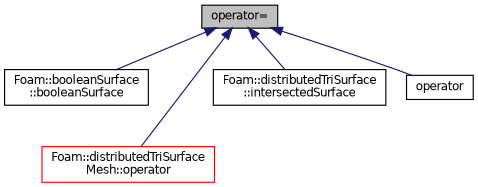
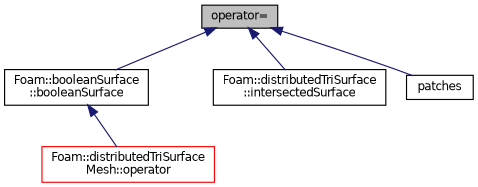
node "operator": label "operator" -> "patches"
edge "Foam::distributedTriSurface Mesh::operator" -> "operator=": now "Foam::distributedTriSurface Mesh::operator" -> "Foam::booleanSurface ::booleanSurface"
